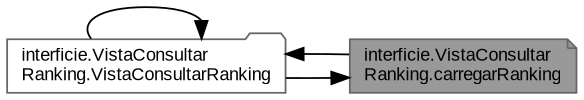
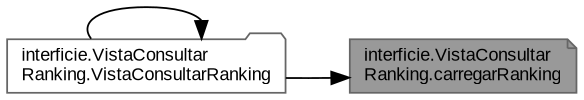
edge "interficie.VistaConsultar Ranking.carregarRanking" -> "interficie.VistaConsultar Ranking.VistaConsultarRanking": removed
